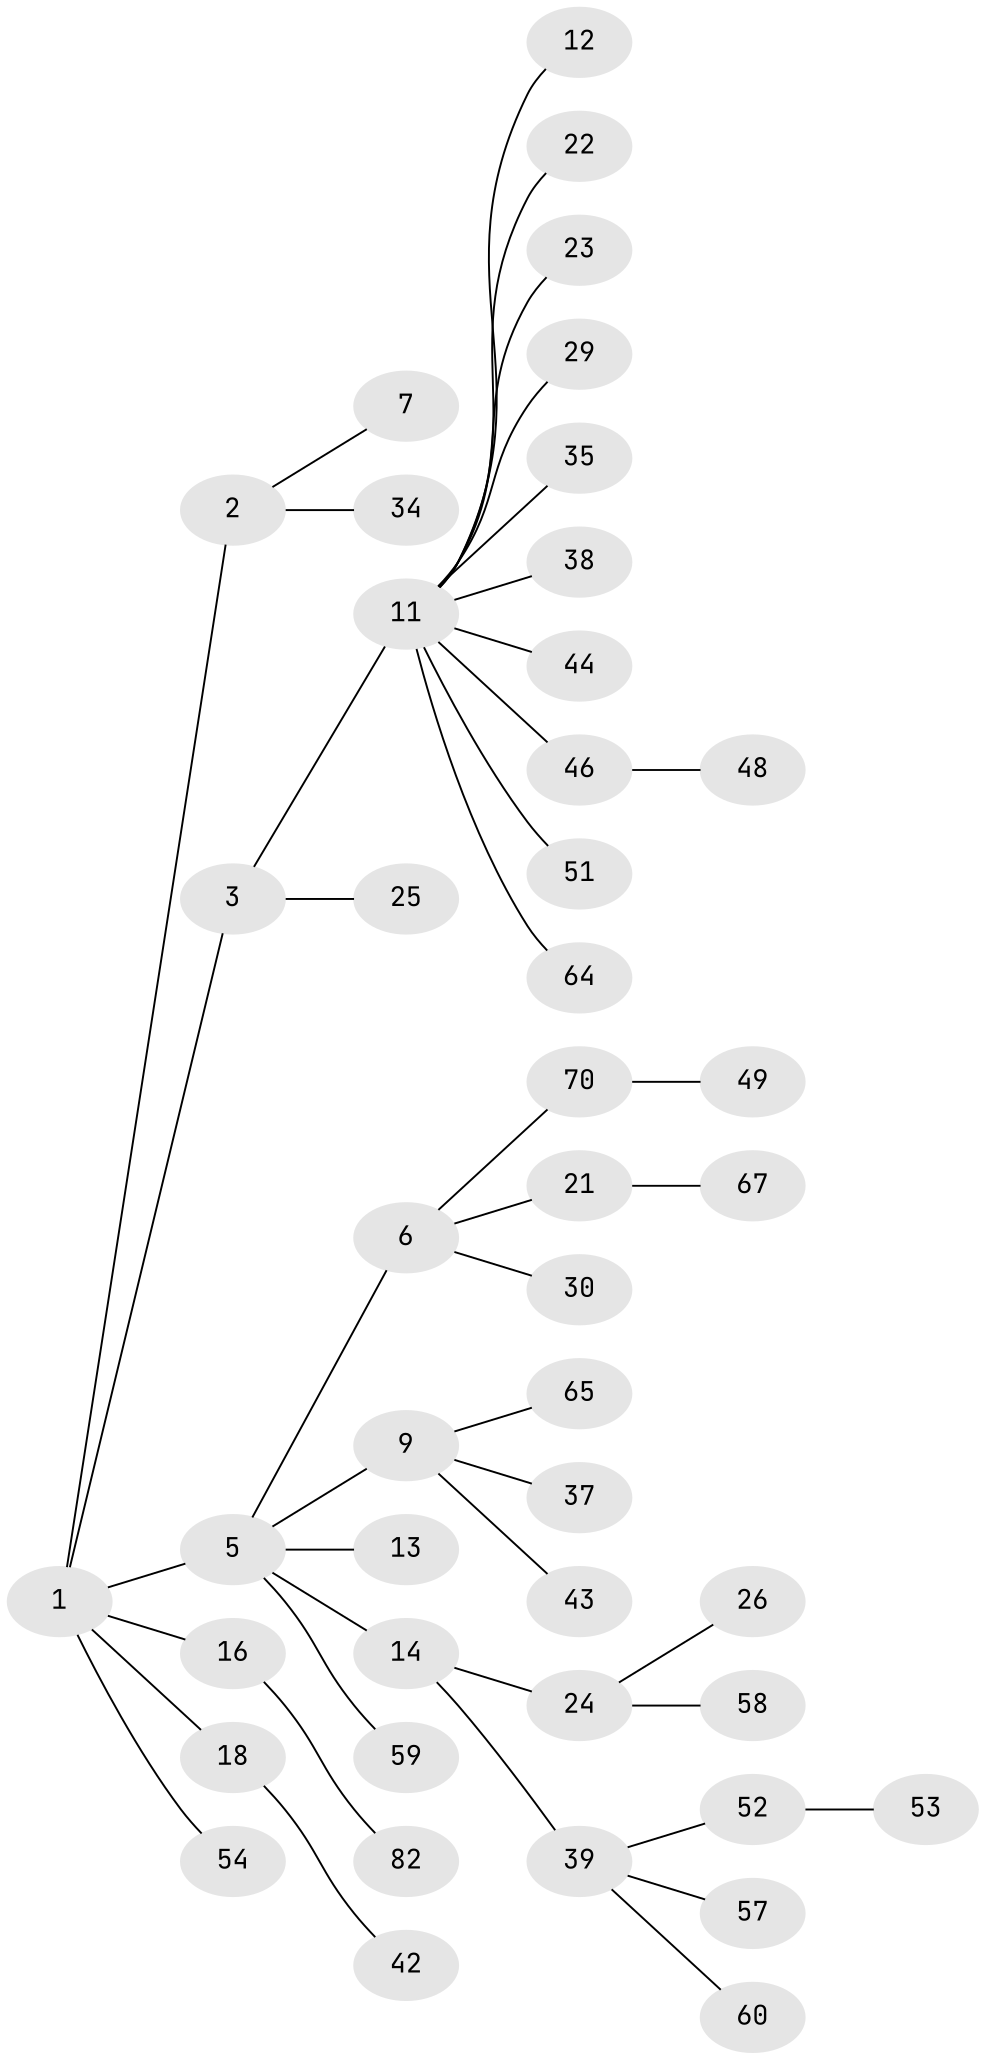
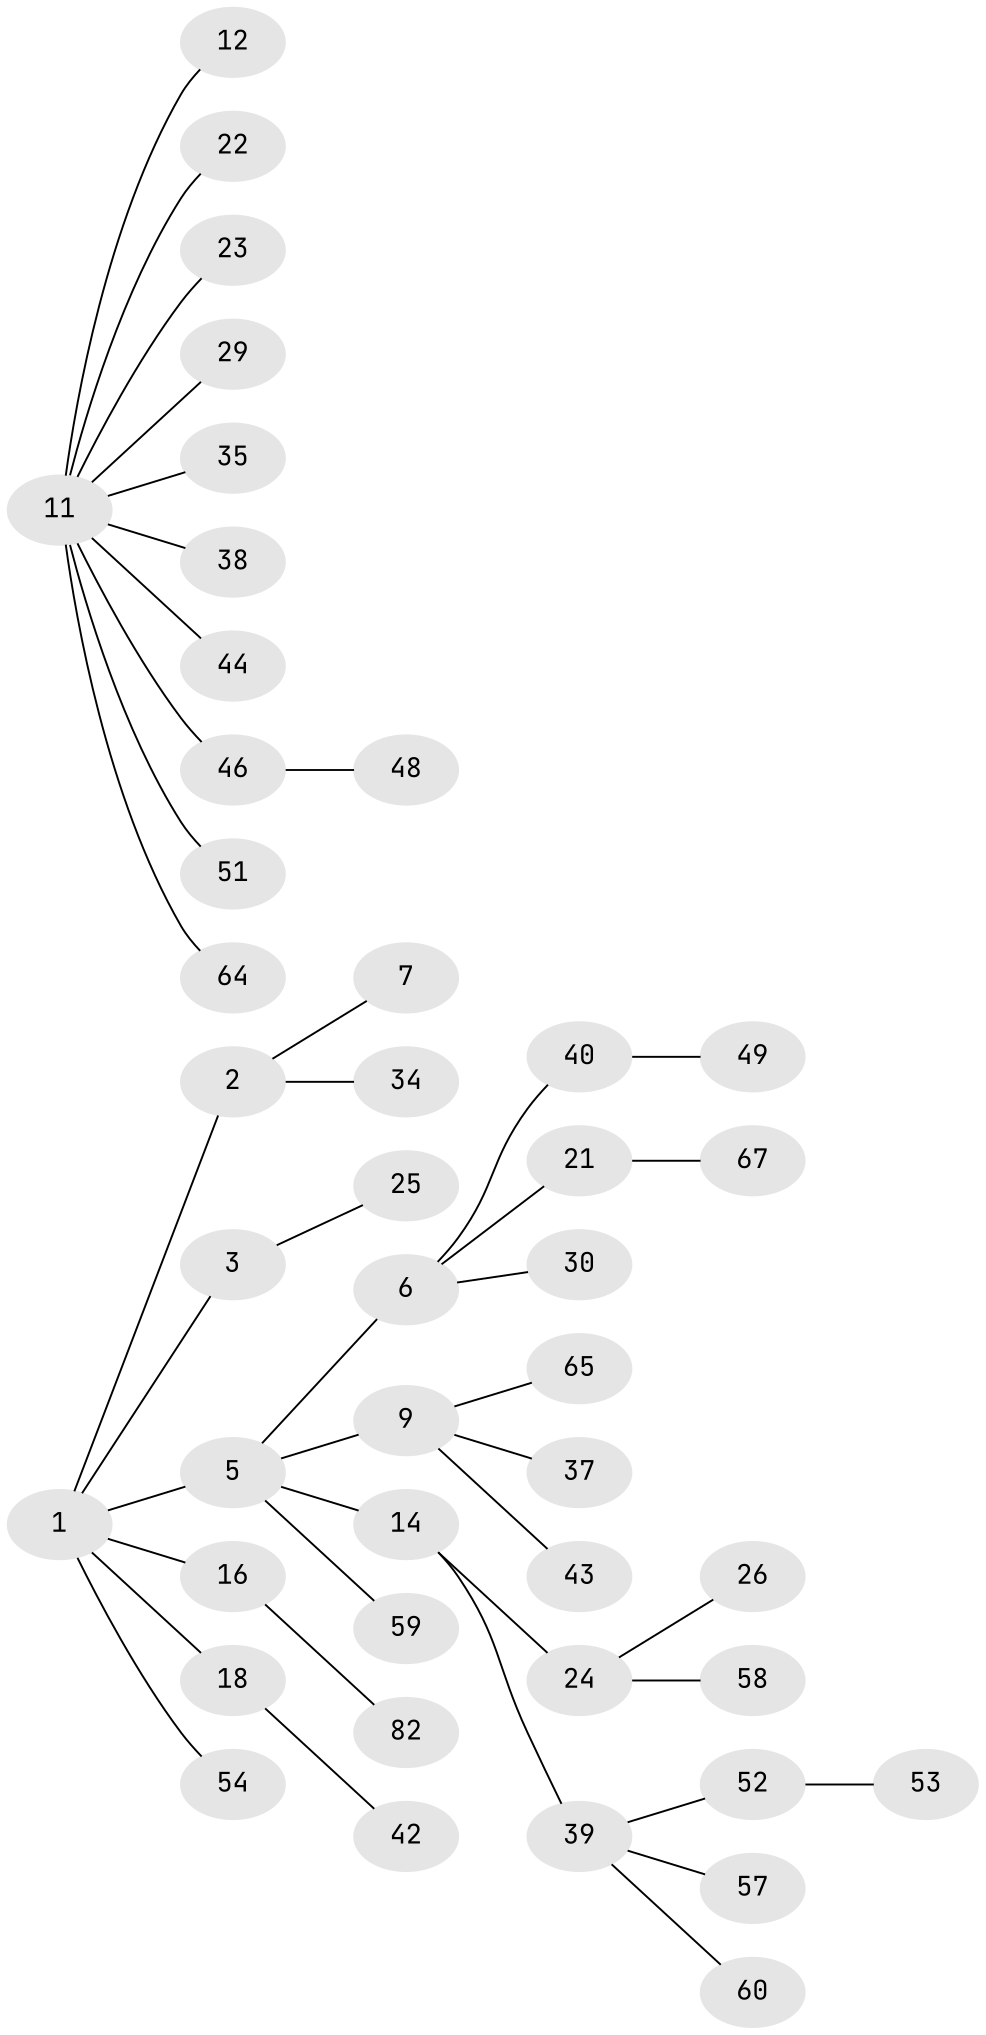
edge "11" -- "3": removed
node "70": label "70" -> "40"
node "13": removed
